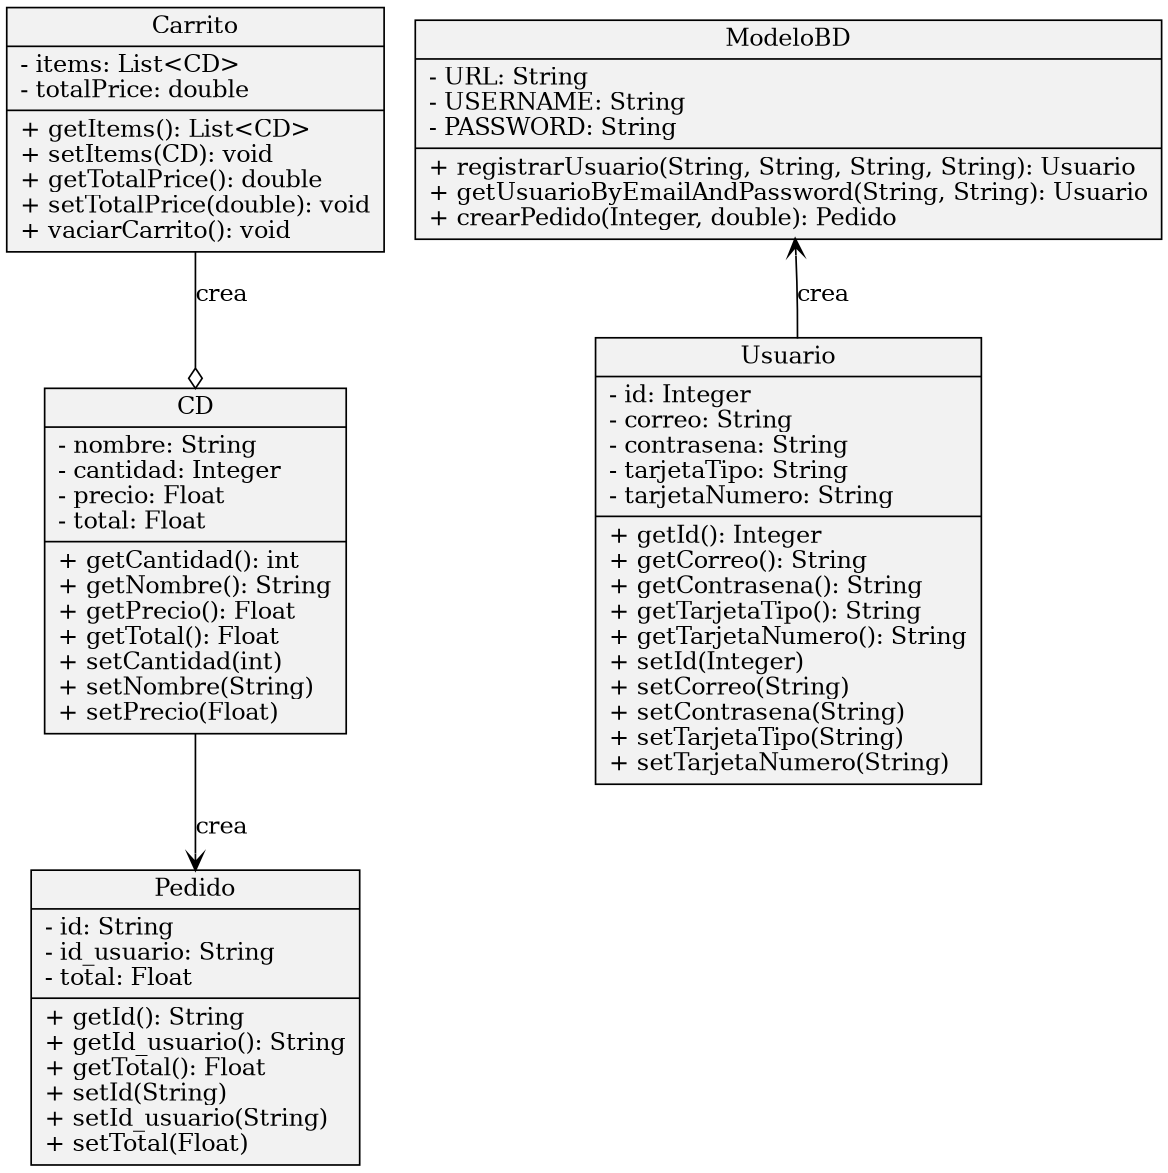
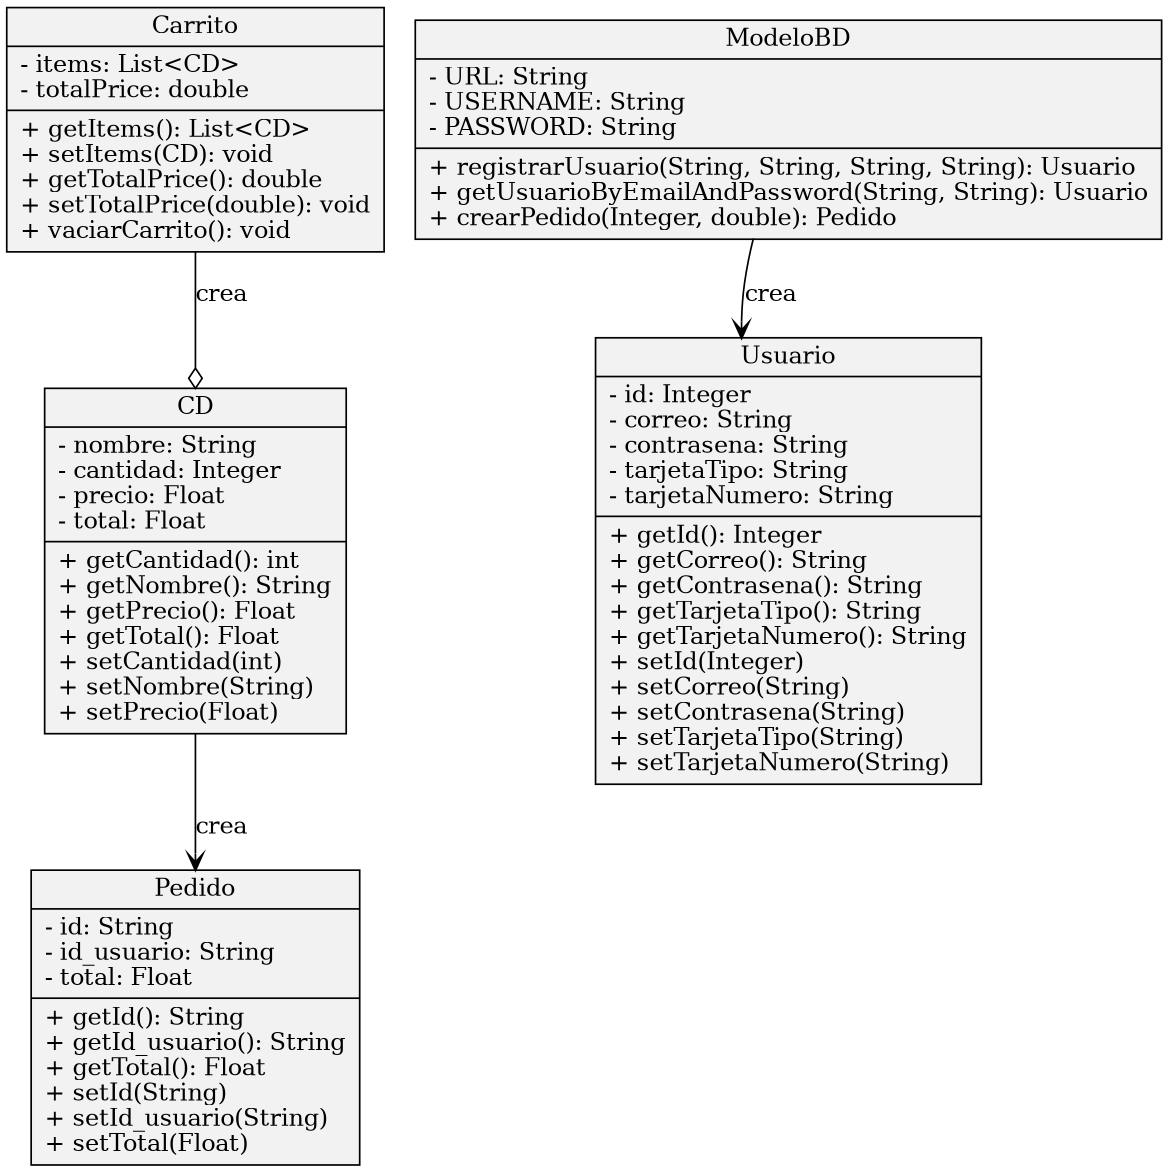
edge "Usuario" -> "ModeloBD": reversed
